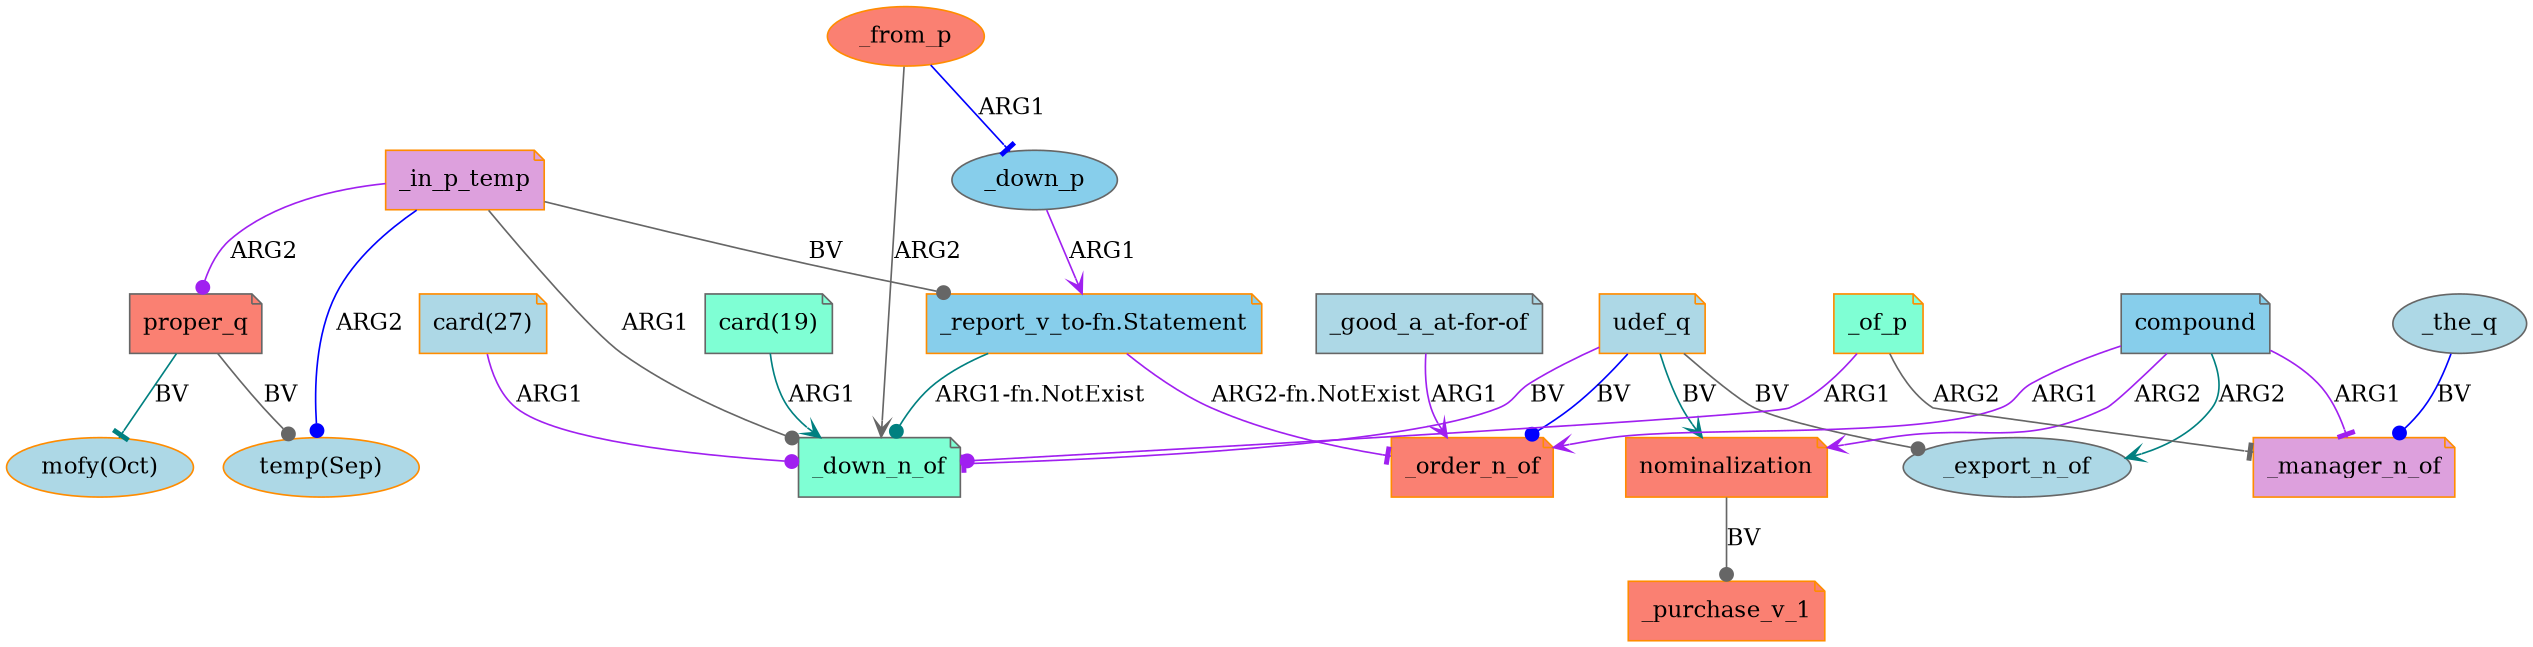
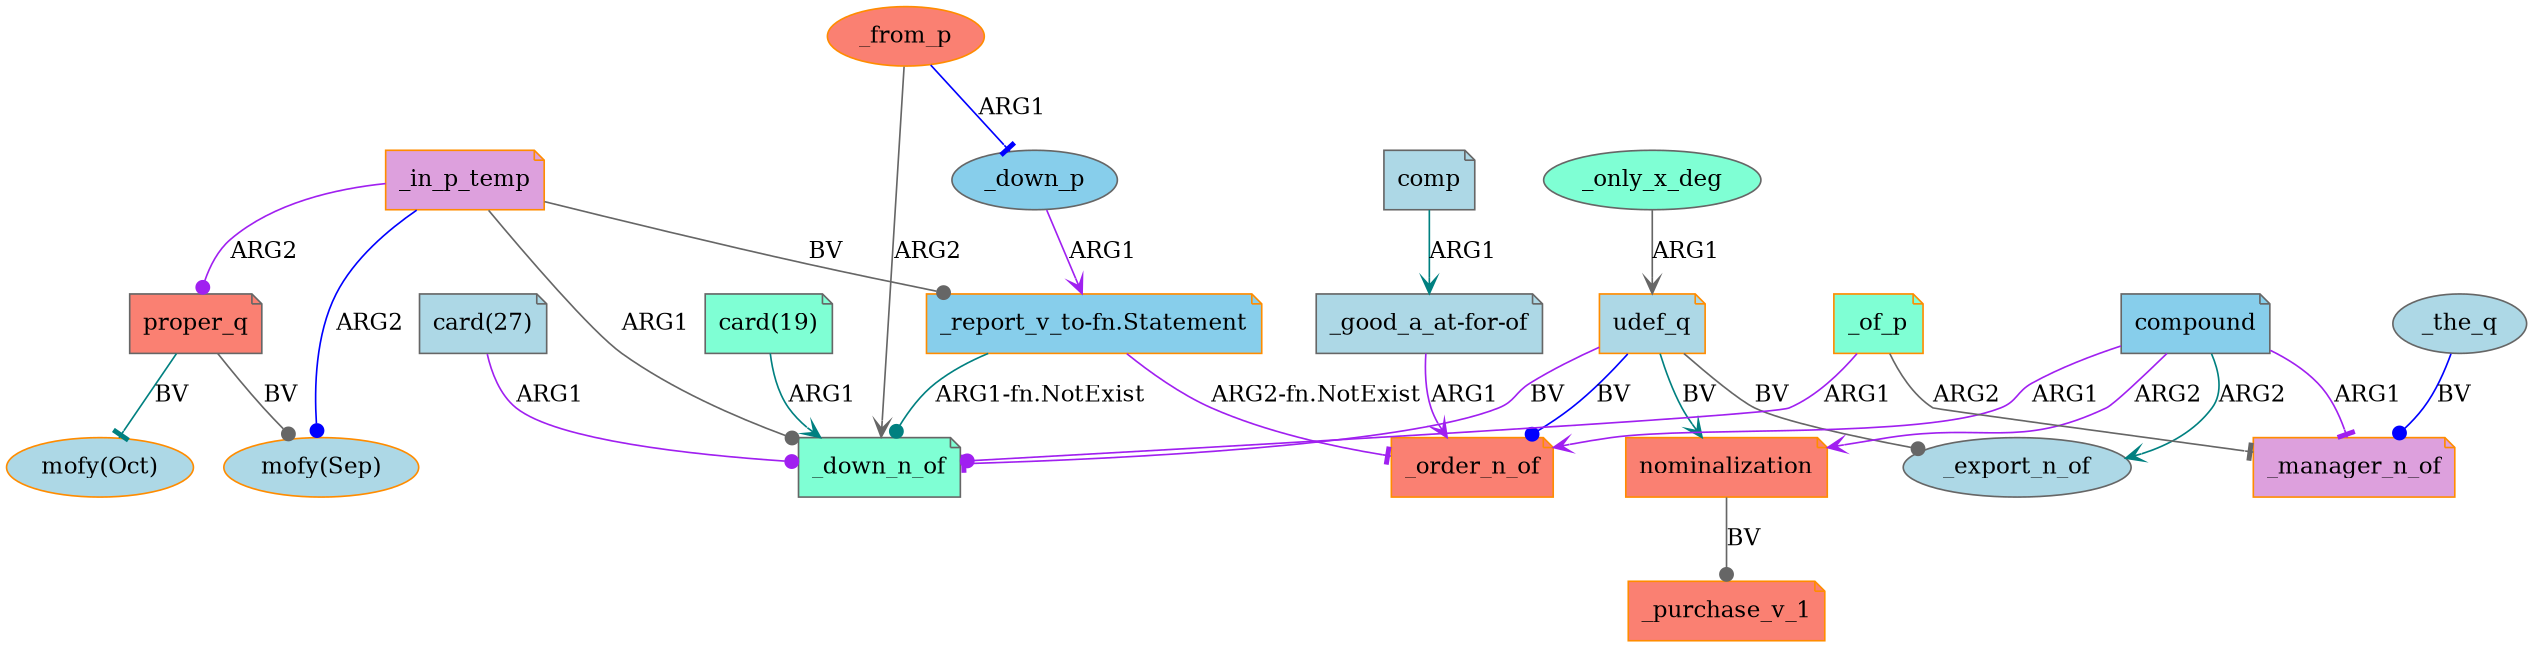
node "comp": added
node "_only_x_deg": added
node "card(27)": color darkorange -> gray40
node "temp(Sep)": label "temp(Sep)" -> "mofy(Sep)"
